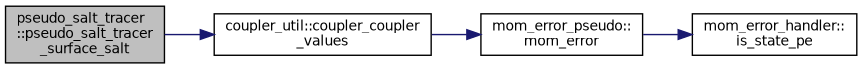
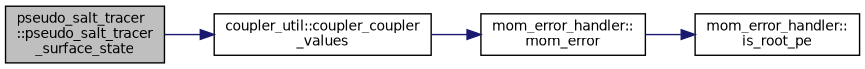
node "pseudo_salt_tracer ::pseudo_salt_tracer _surface_salt": label "pseudo_salt_tracer ::pseudo_salt_tracer _surface_salt" -> "pseudo_salt_tracer ::pseudo_salt_tracer _surface_state"
node "mom_error_pseudo:: mom_error": label "mom_error_pseudo:: mom_error" -> "mom_error_handler:: mom_error"
node "mom_error_handler:: is_state_pe": label "mom_error_handler:: is_state_pe" -> "mom_error_handler:: is_root_pe"
